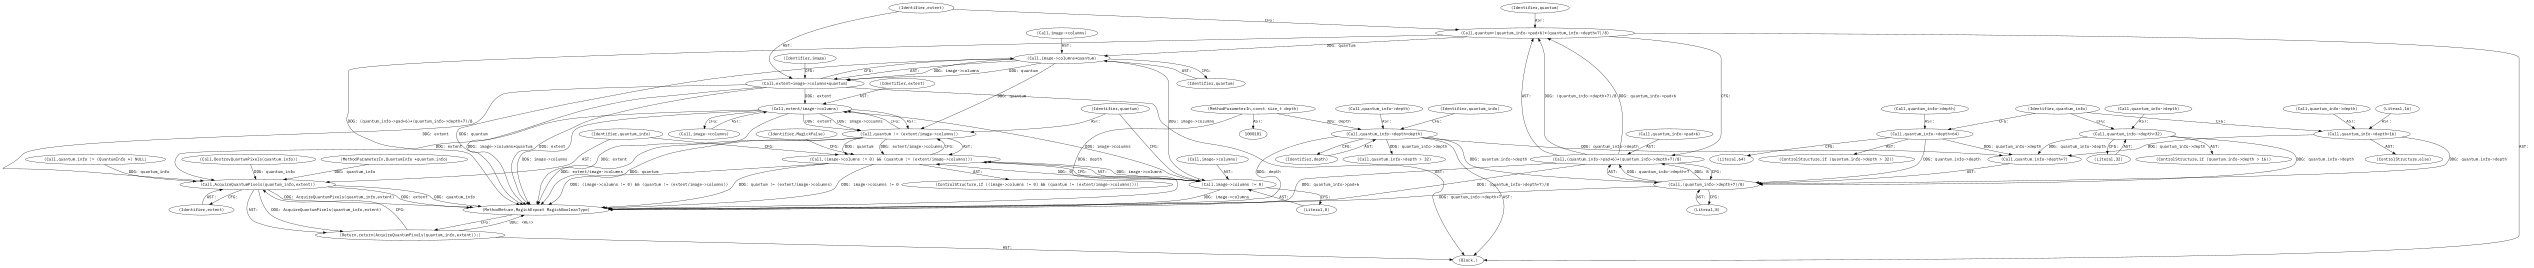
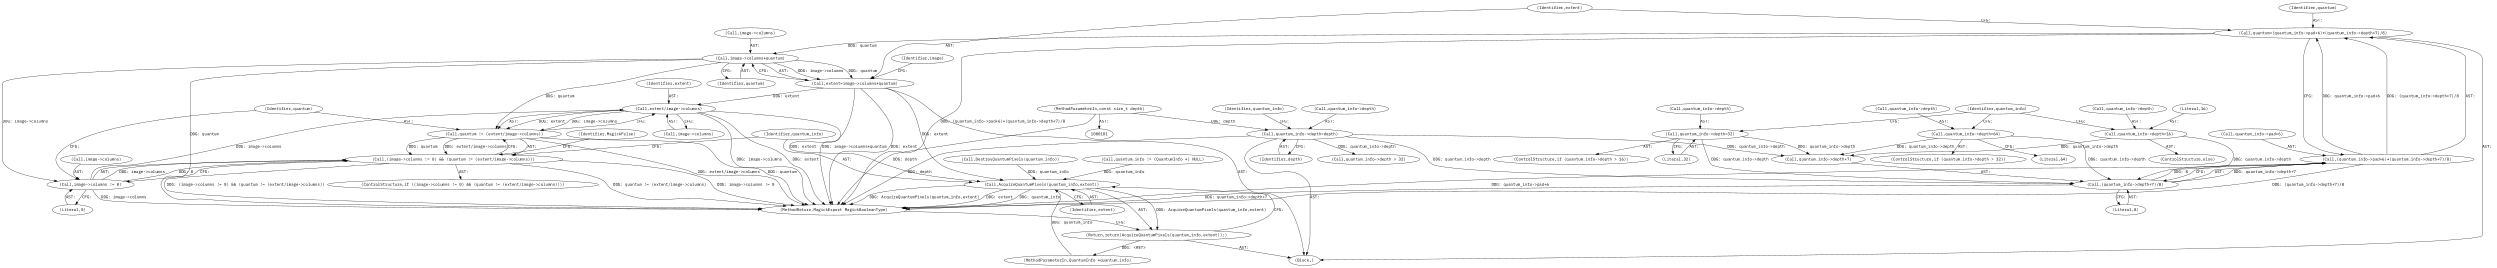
edge "(Return,return(AcquireQuantumPixels(quantum_info,extent));)" -> "(MethodReturn,MagickExport MagickBooleanType)": now "(Return,return(AcquireQuantumPixels(quantum_info,extent));)" -> "(MethodParameterIn,QuantumInfo *quantum_info)"
